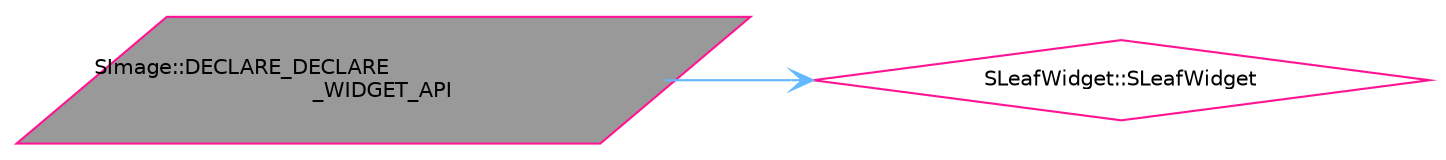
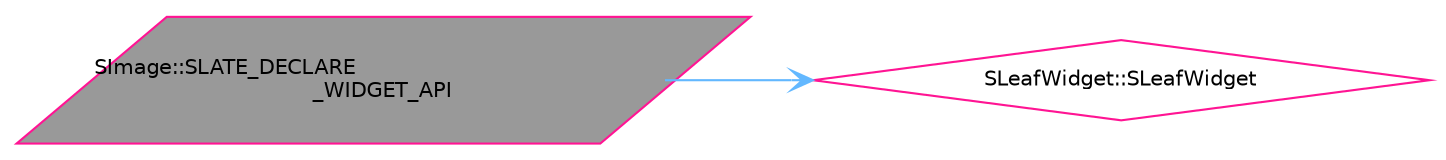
node "SImage::DECLARE_DECLARE _WIDGET_API": label "SImage::DECLARE_DECLARE _WIDGET_API" -> "SImage::SLATE_DECLARE _WIDGET_API"
